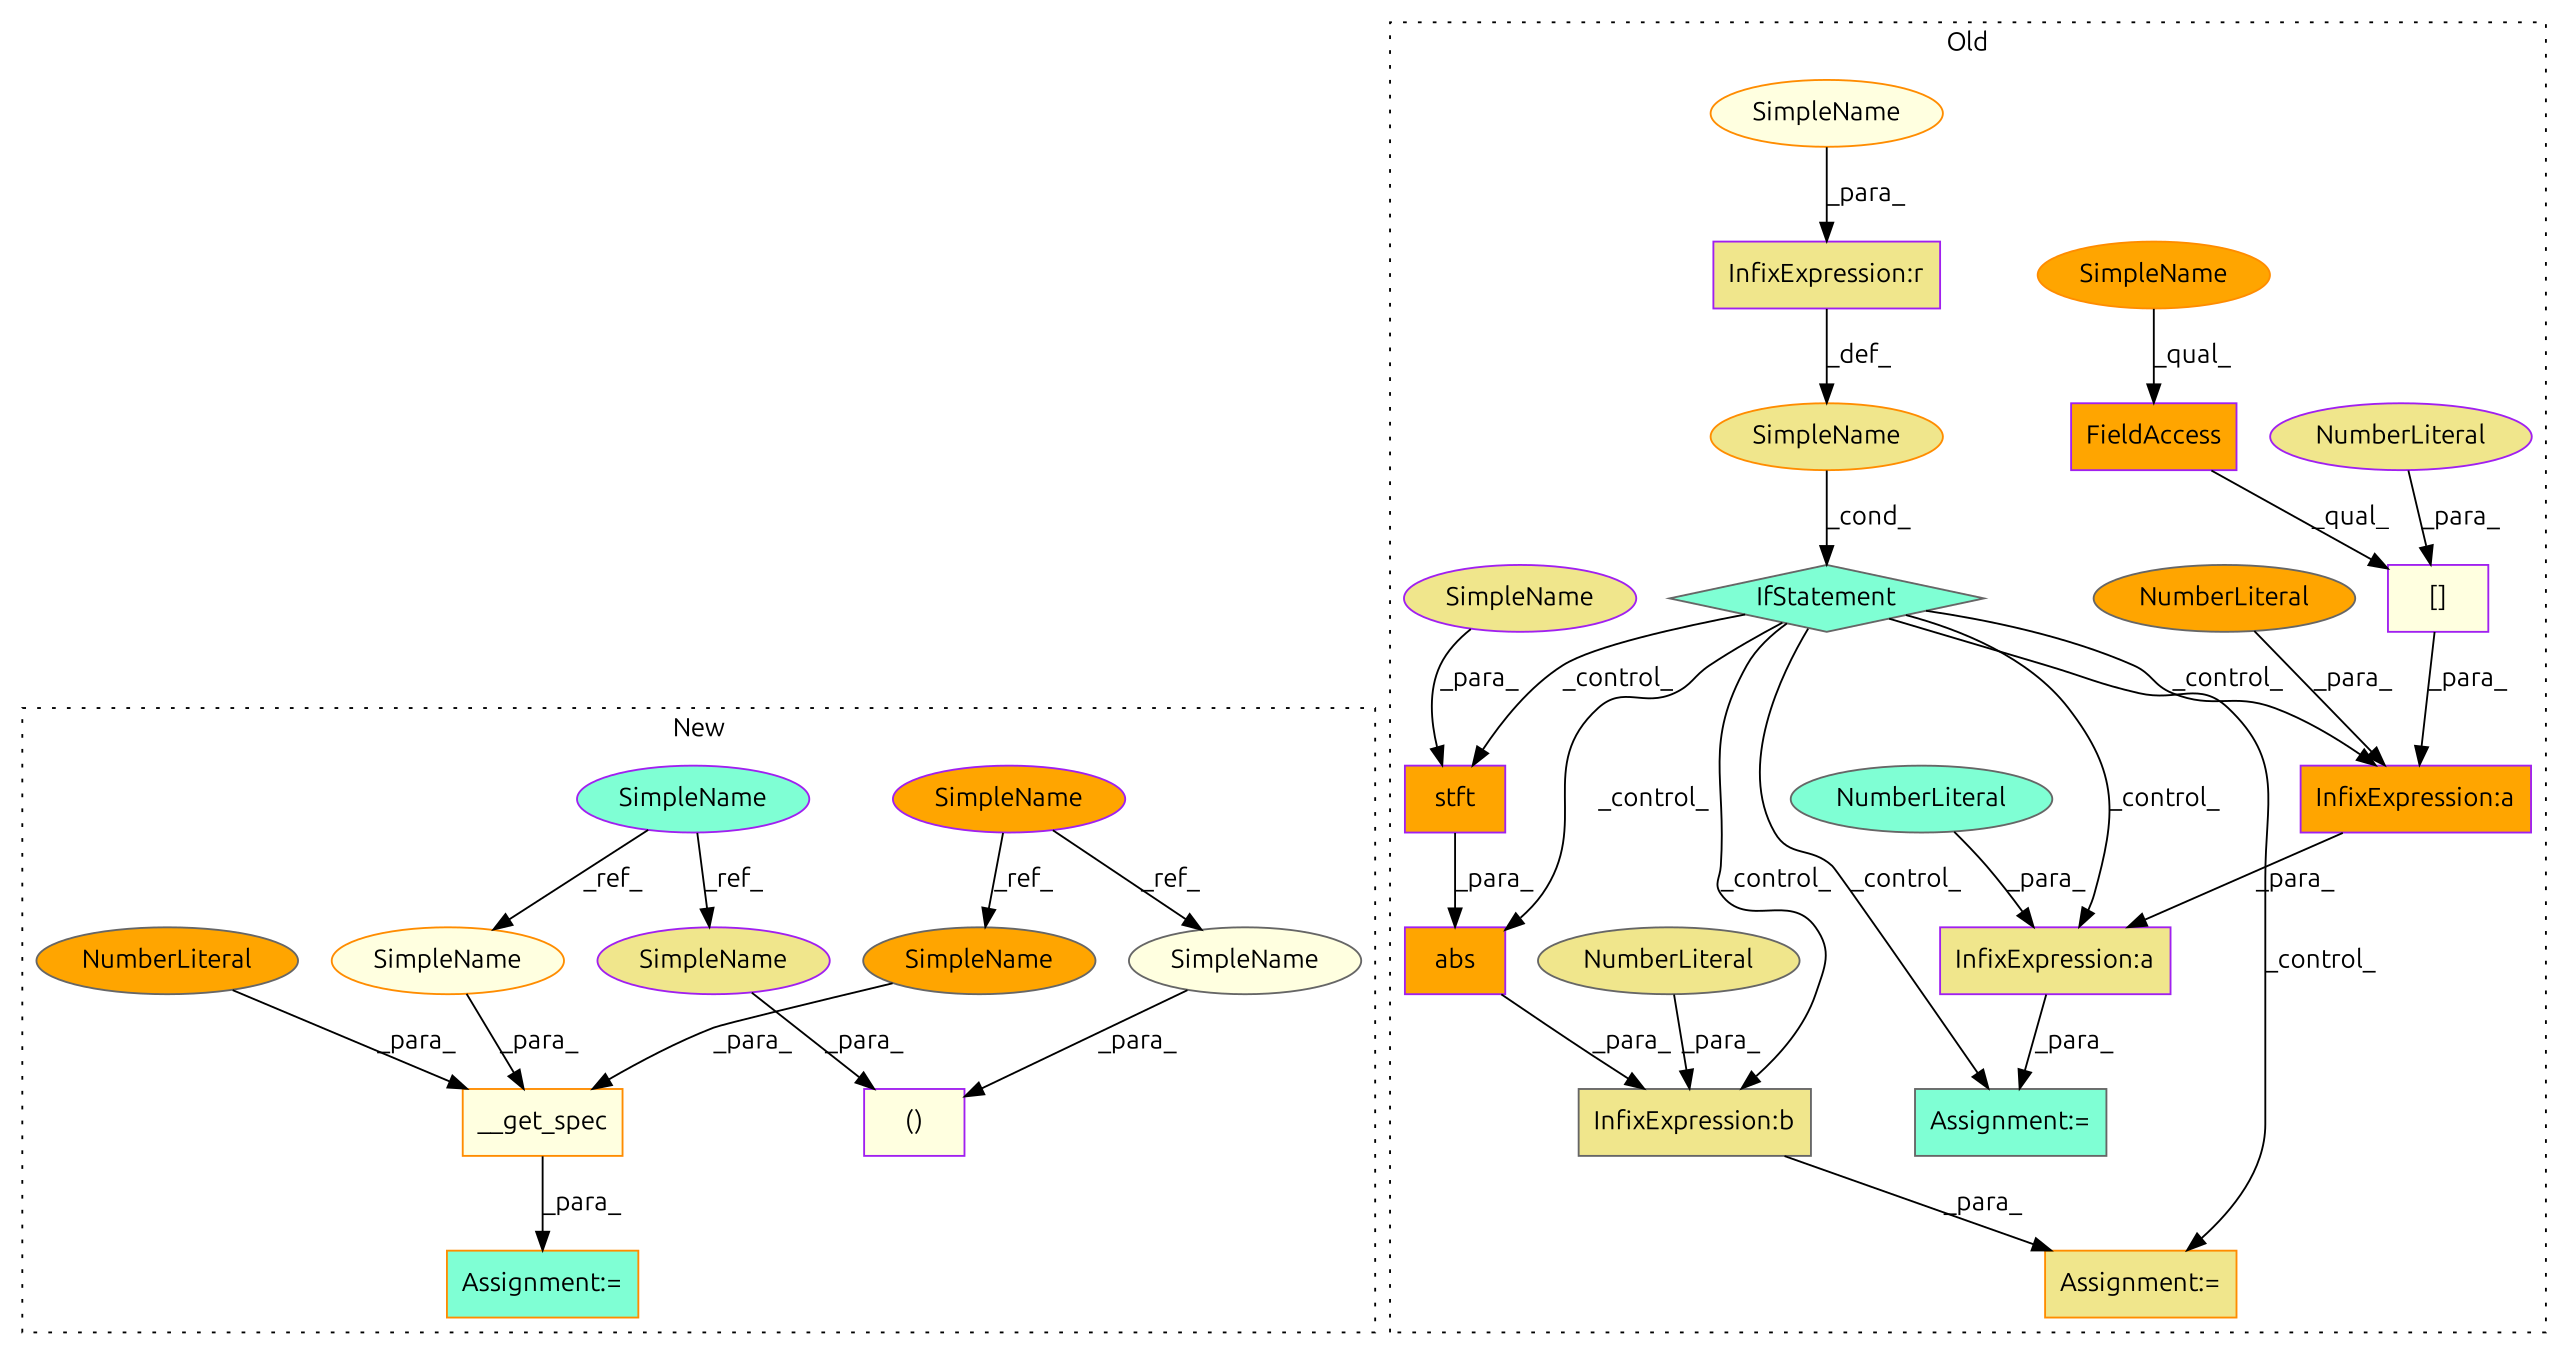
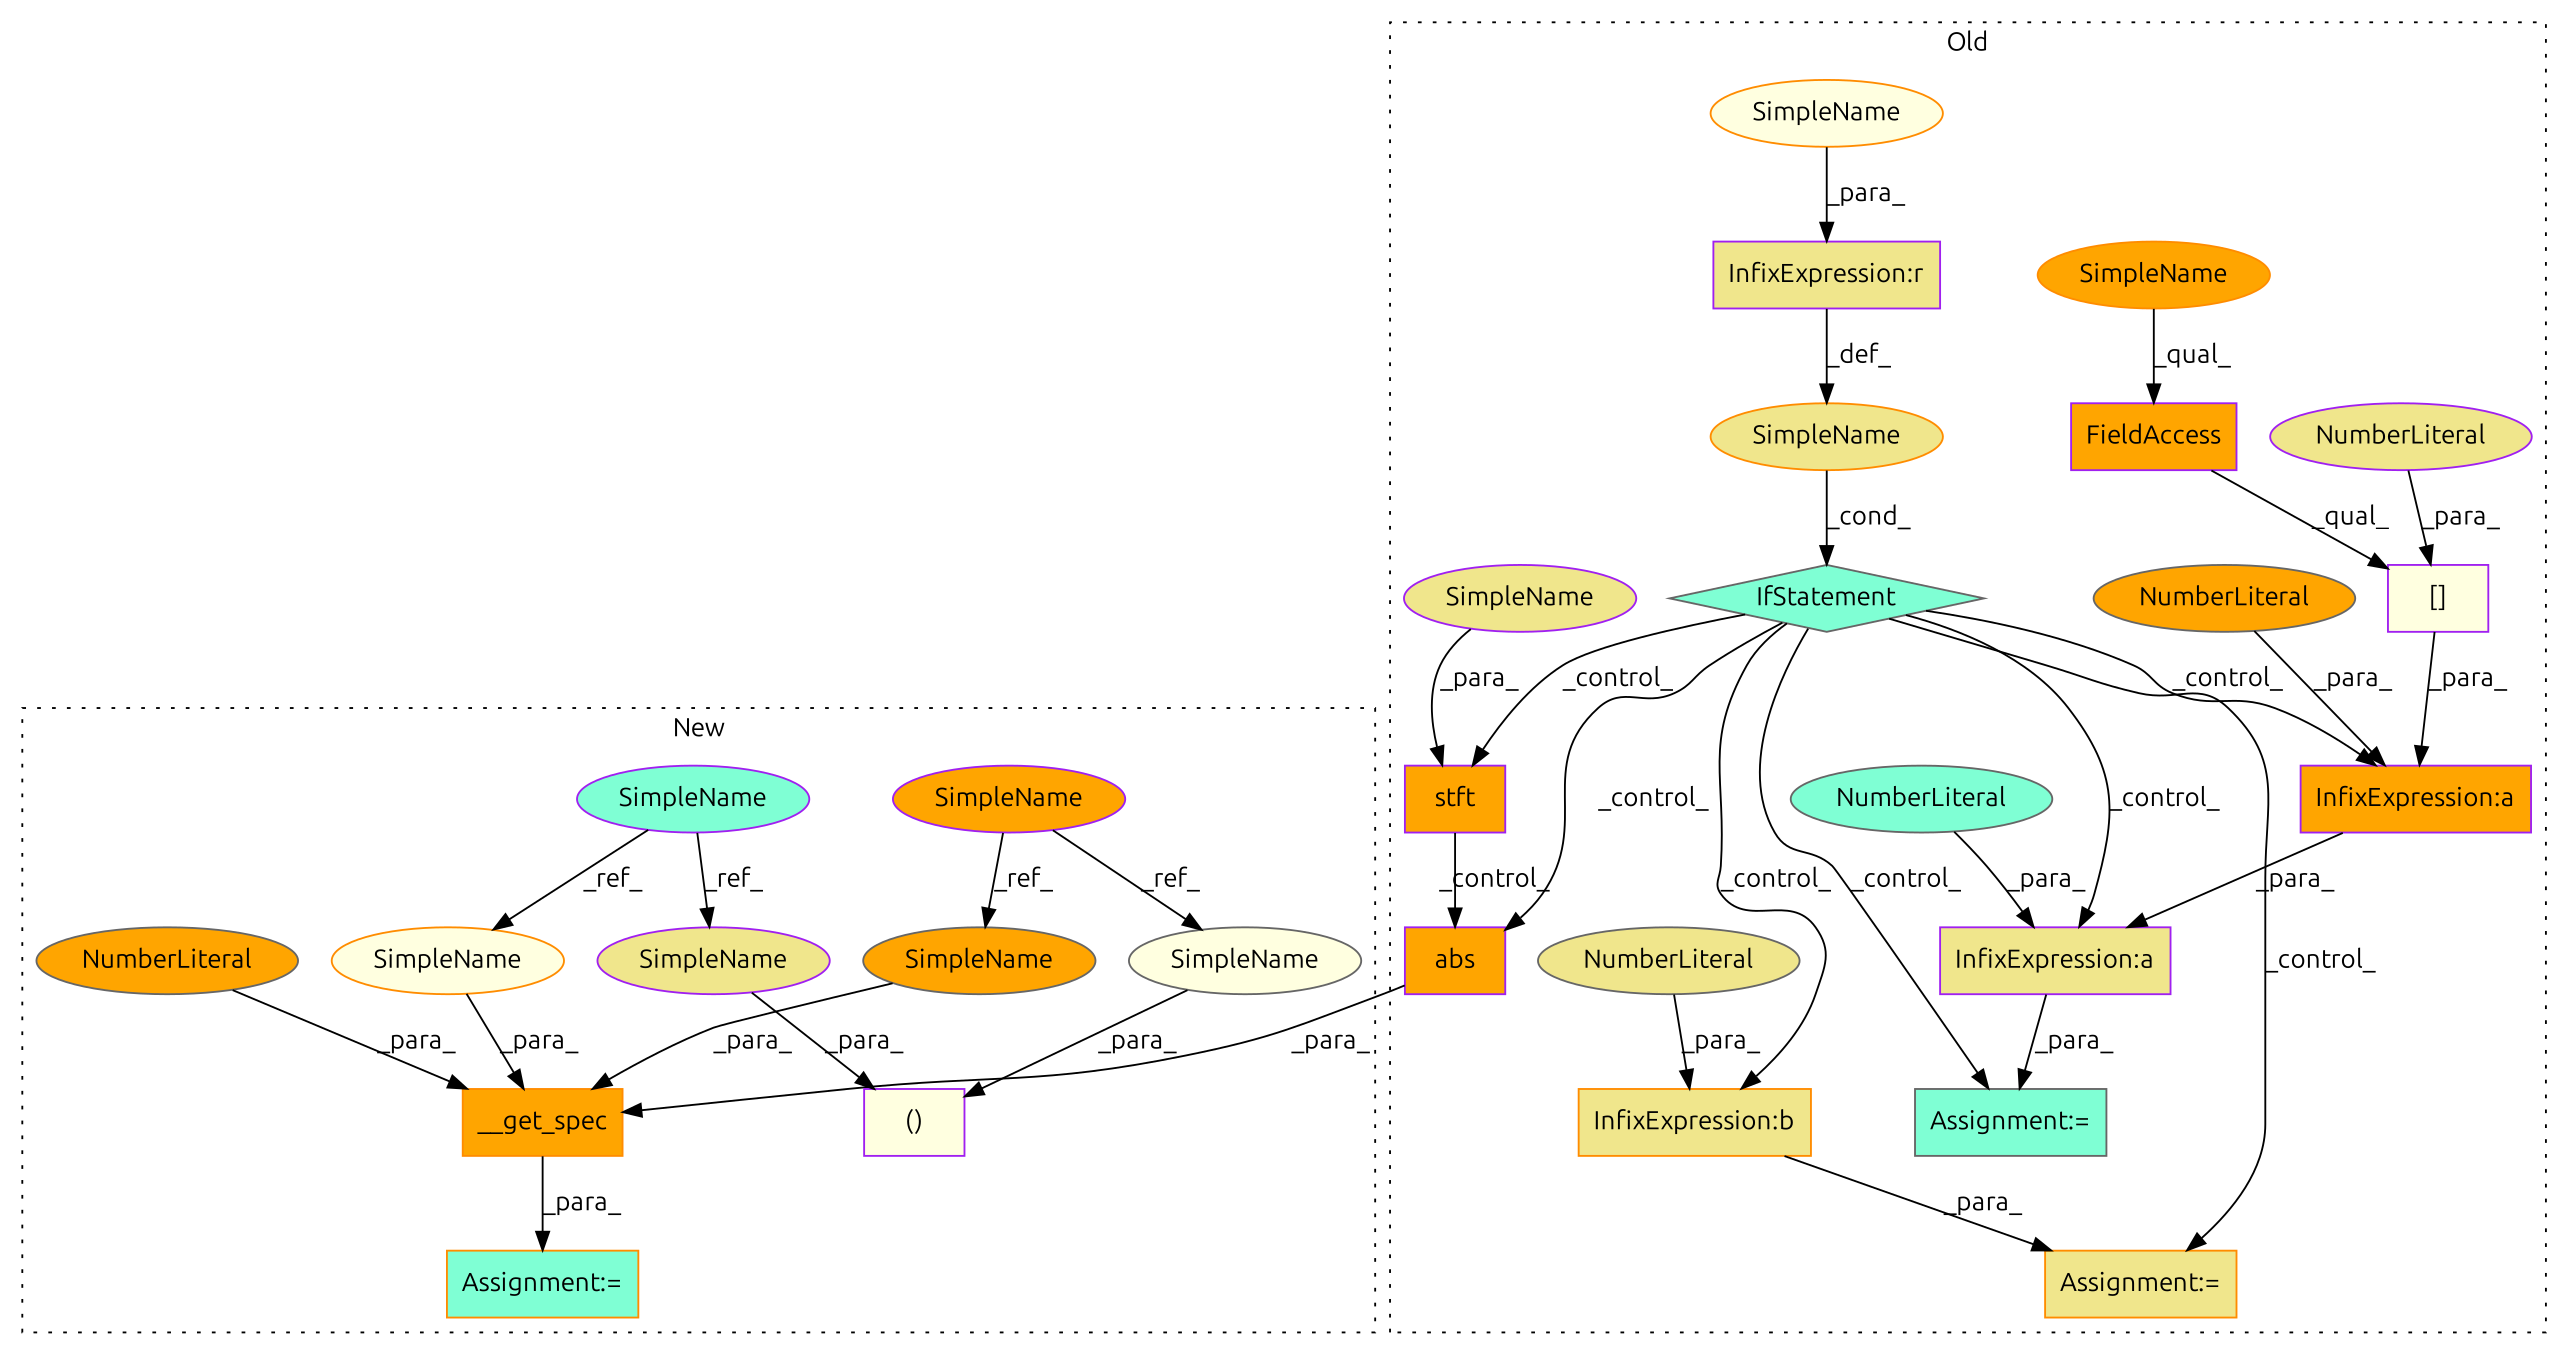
edge "stft" -> "abs": label "_para_" -> "_control_"
edge "abs" -> "InfixExpression:b": now "abs" -> "__get_spec"
node "__get_spec": fillcolor lightyellow -> orange
node "InfixExpression:b": color gray40 -> darkorange
